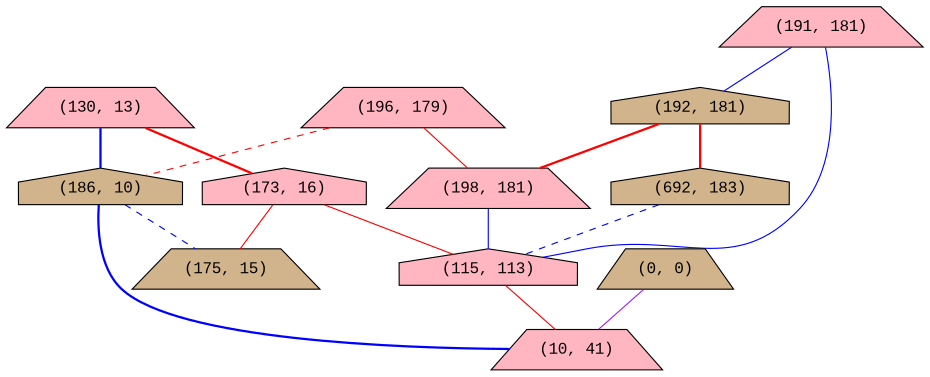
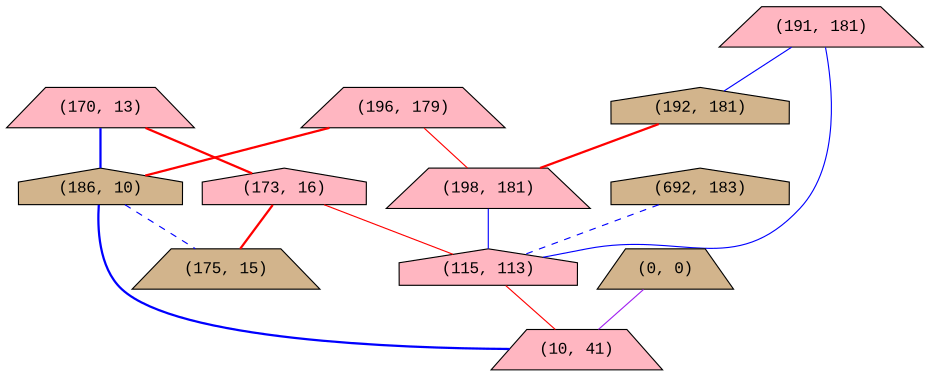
node "(130, 13)": label "(130, 13)" -> "(170, 13)"
edge "(192, 181)" -- "(692, 183)": removed
edge "(196, 179)" -- "(186, 10)": style dashed -> bold
edge "(173, 16)" -- "(175, 15)": style solid -> bold
